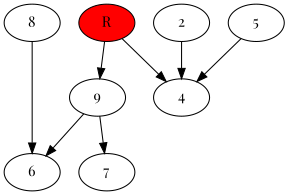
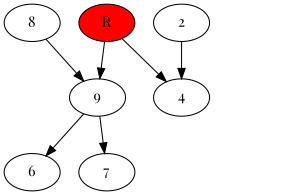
node "5": removed
edge "8" -> "6": now "8" -> "9"
